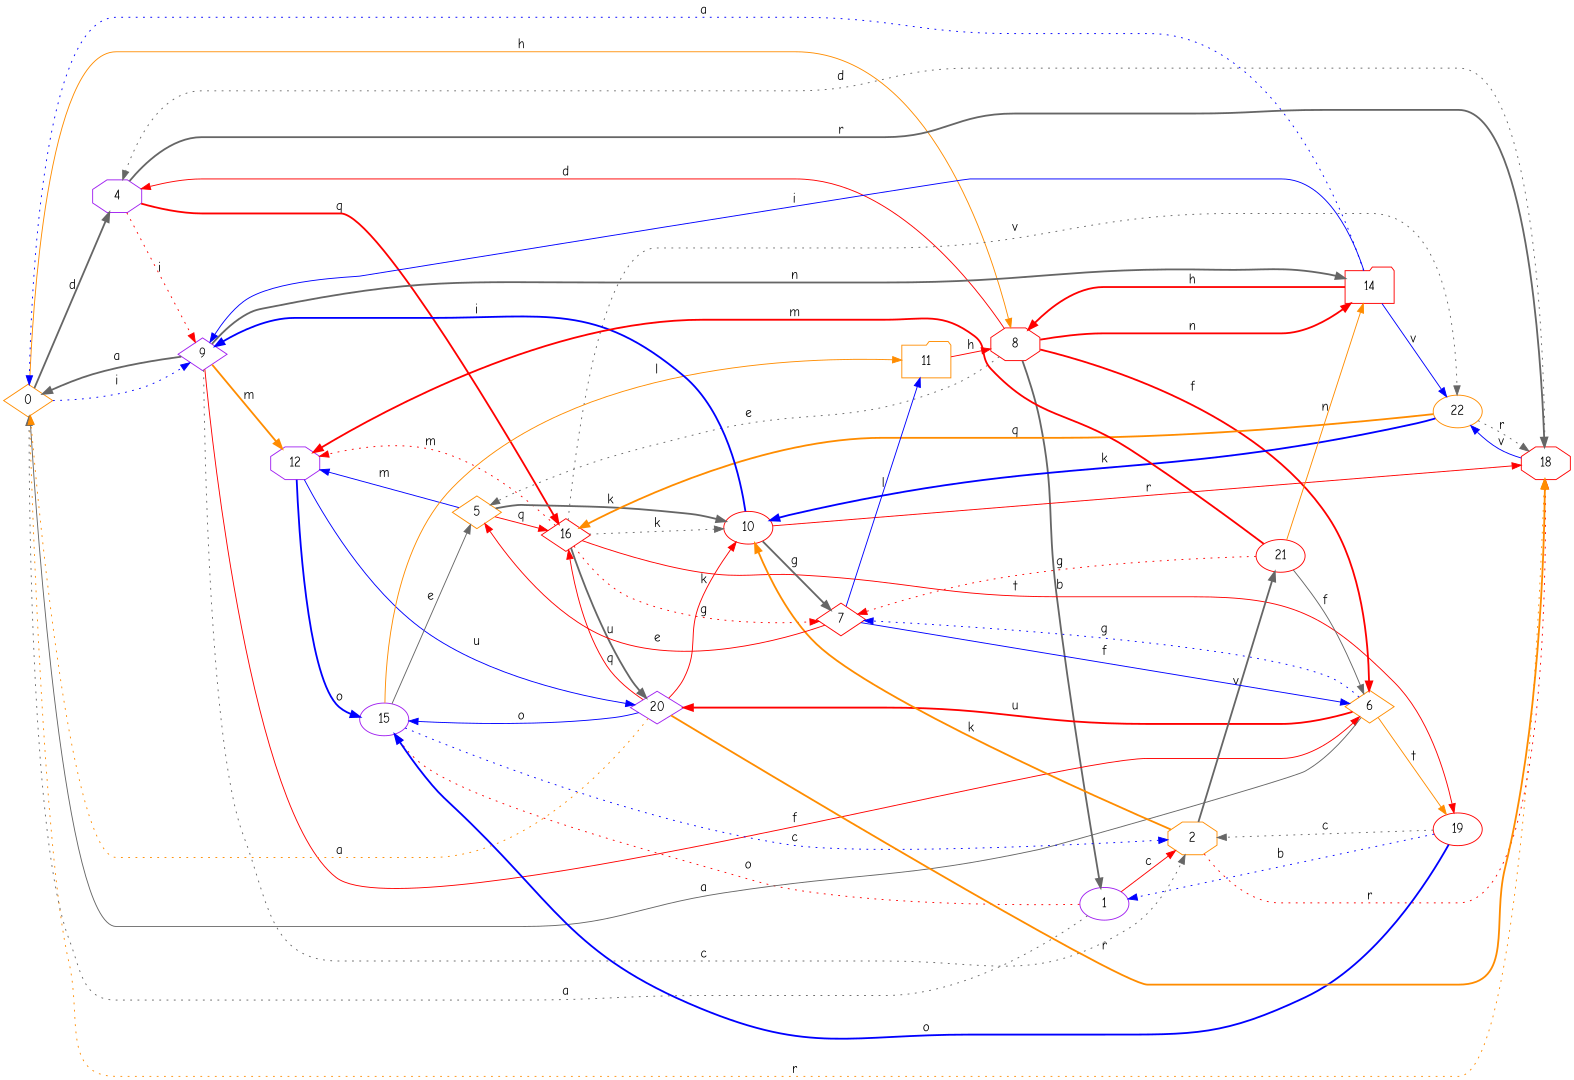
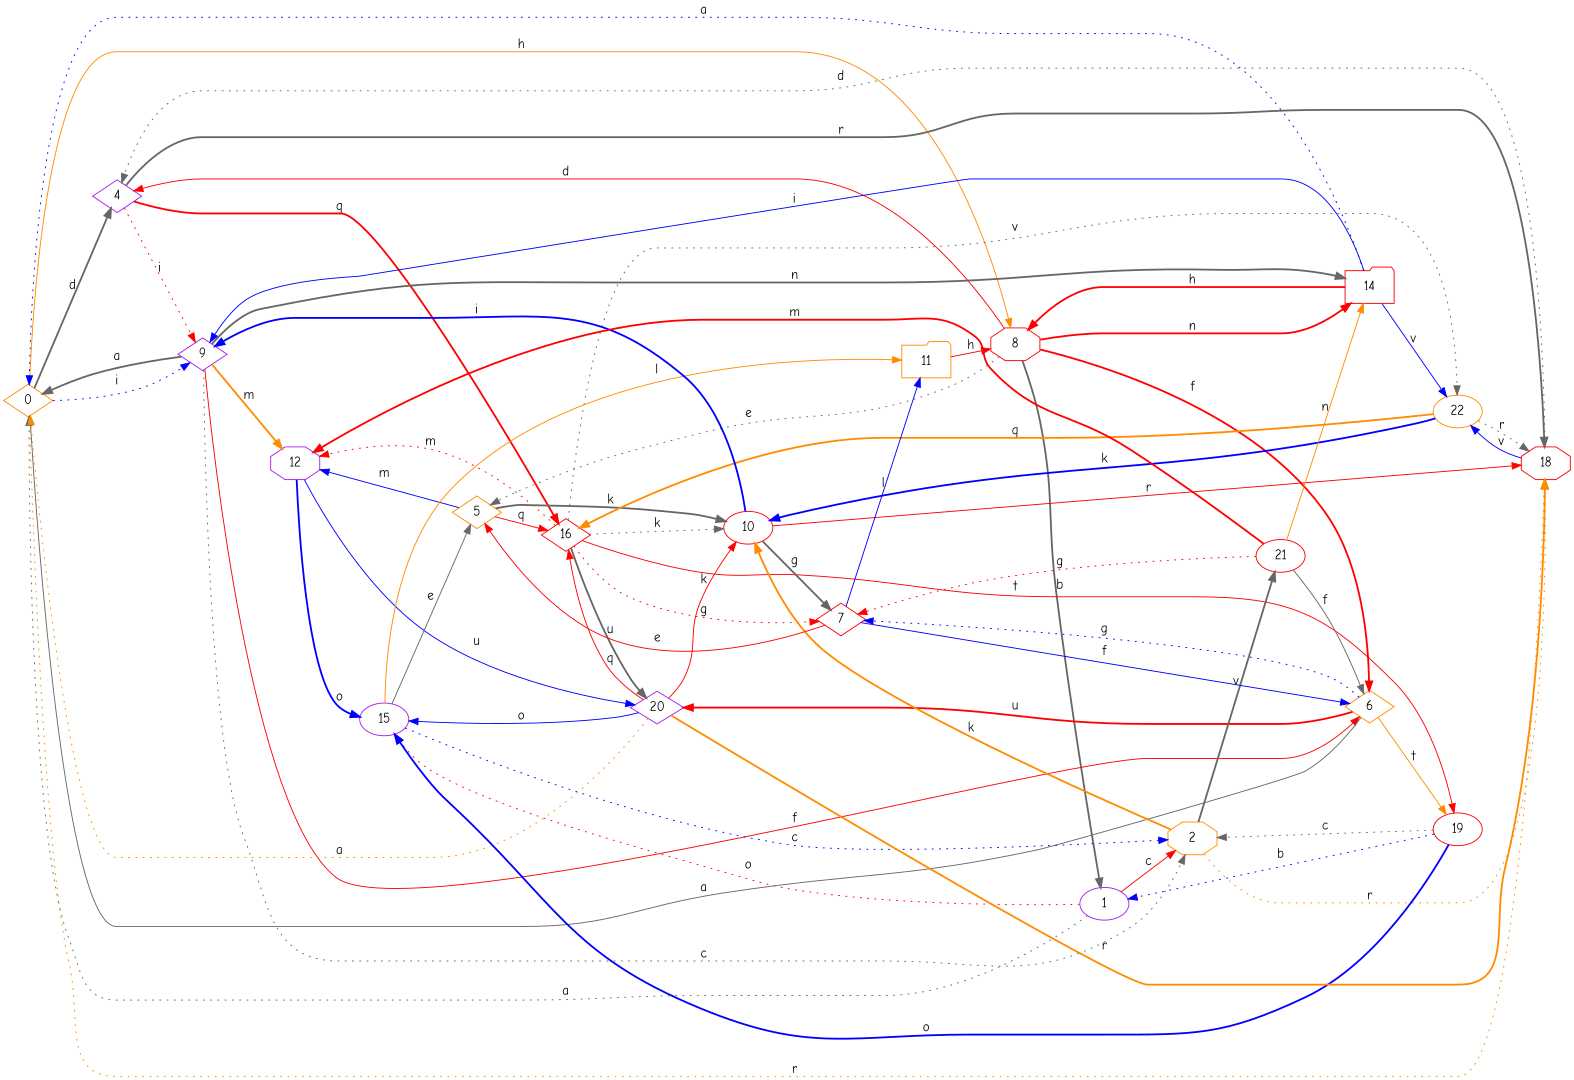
node "4": shape octagon -> diamond
edge "2" -> "18": color red -> darkorange
